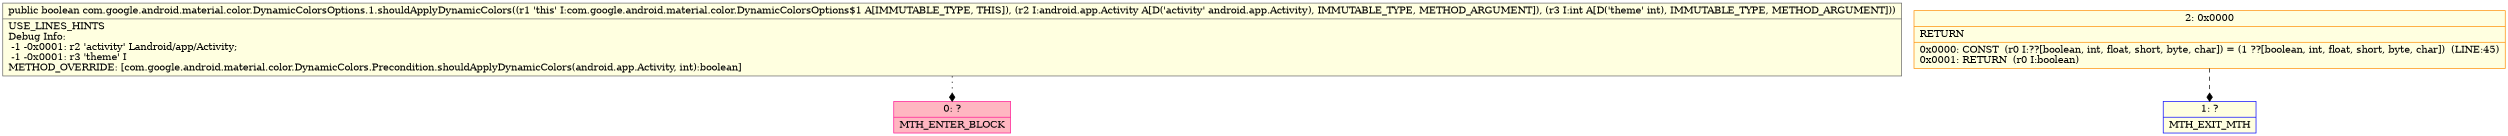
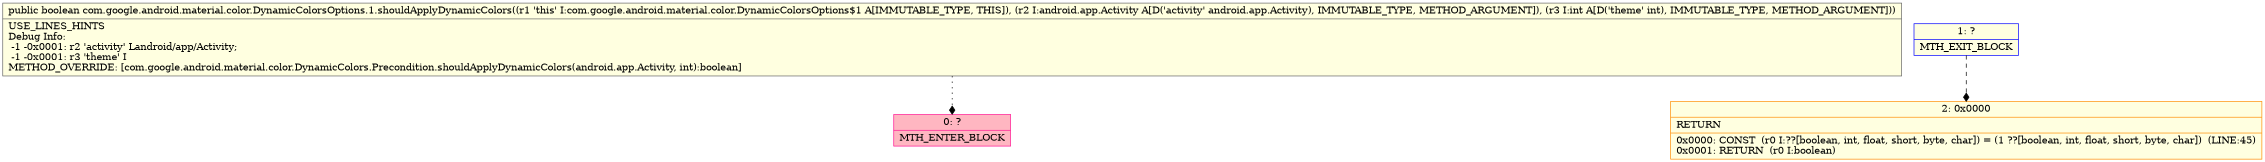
edge "2: 0x0000" -> "1: ?": reversed
node "1: ?": text "MTH_EXIT_MTH" -> "MTH_EXIT_BLOCK"
